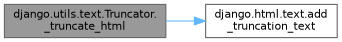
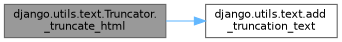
node "django.html.text.add _truncation_text": label "django.html.text.add _truncation_text" -> "django.utils.text.add _truncation_text"
